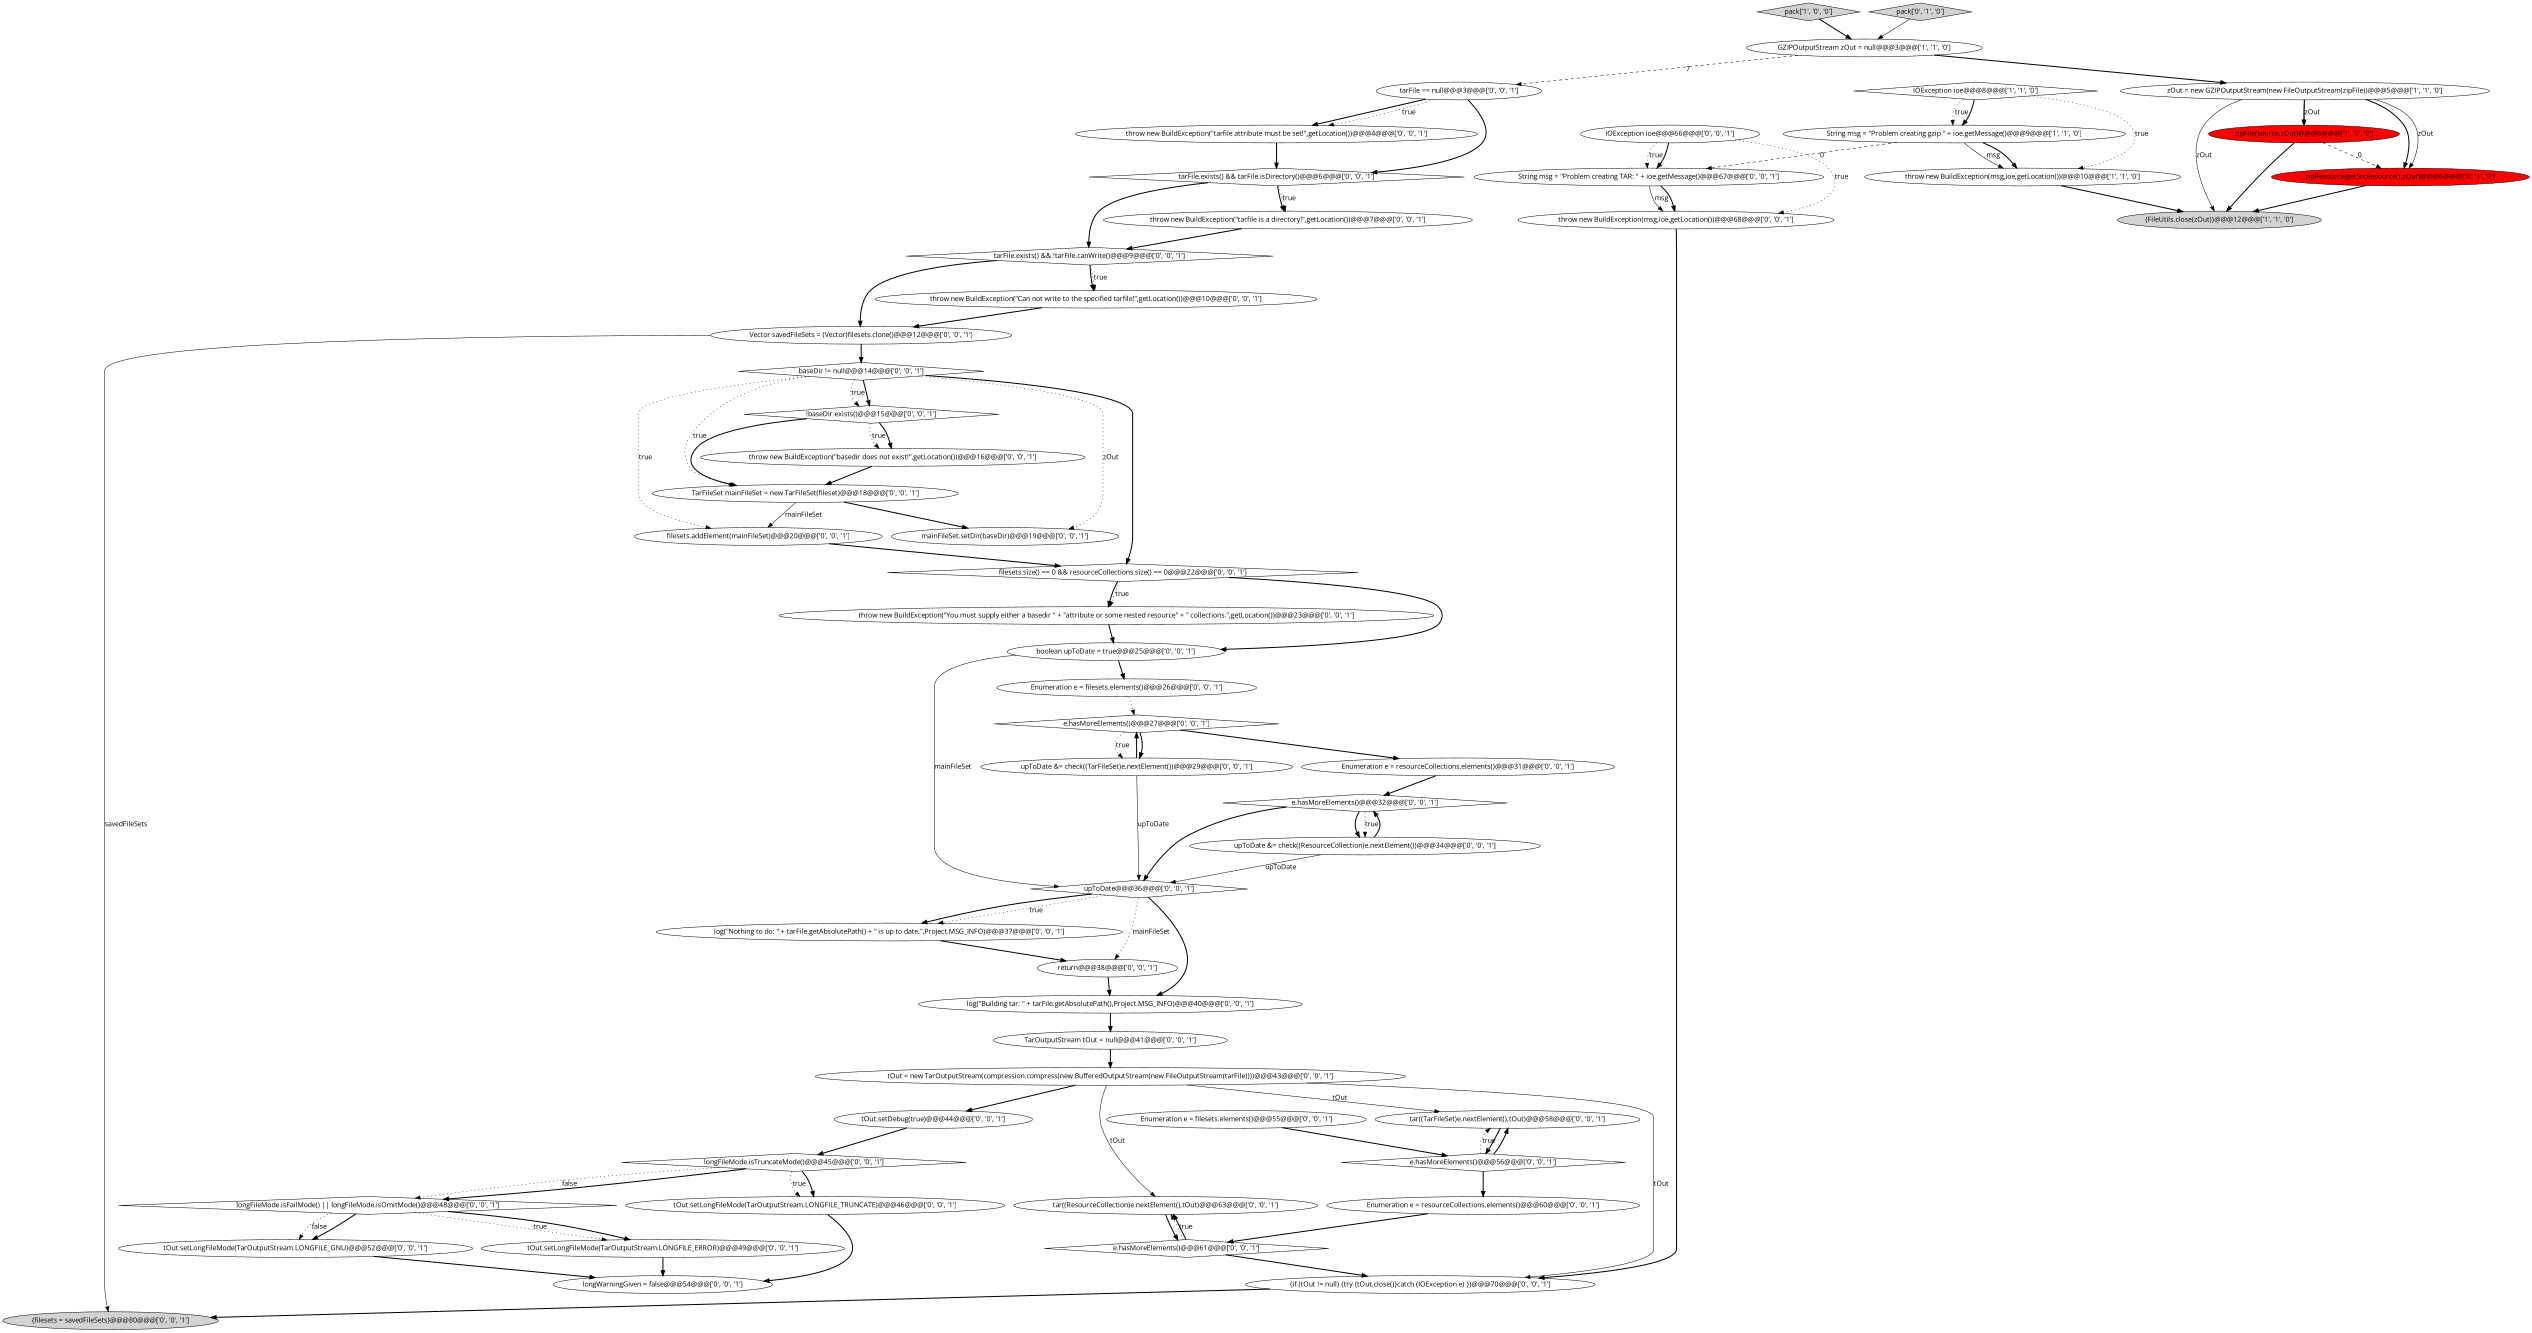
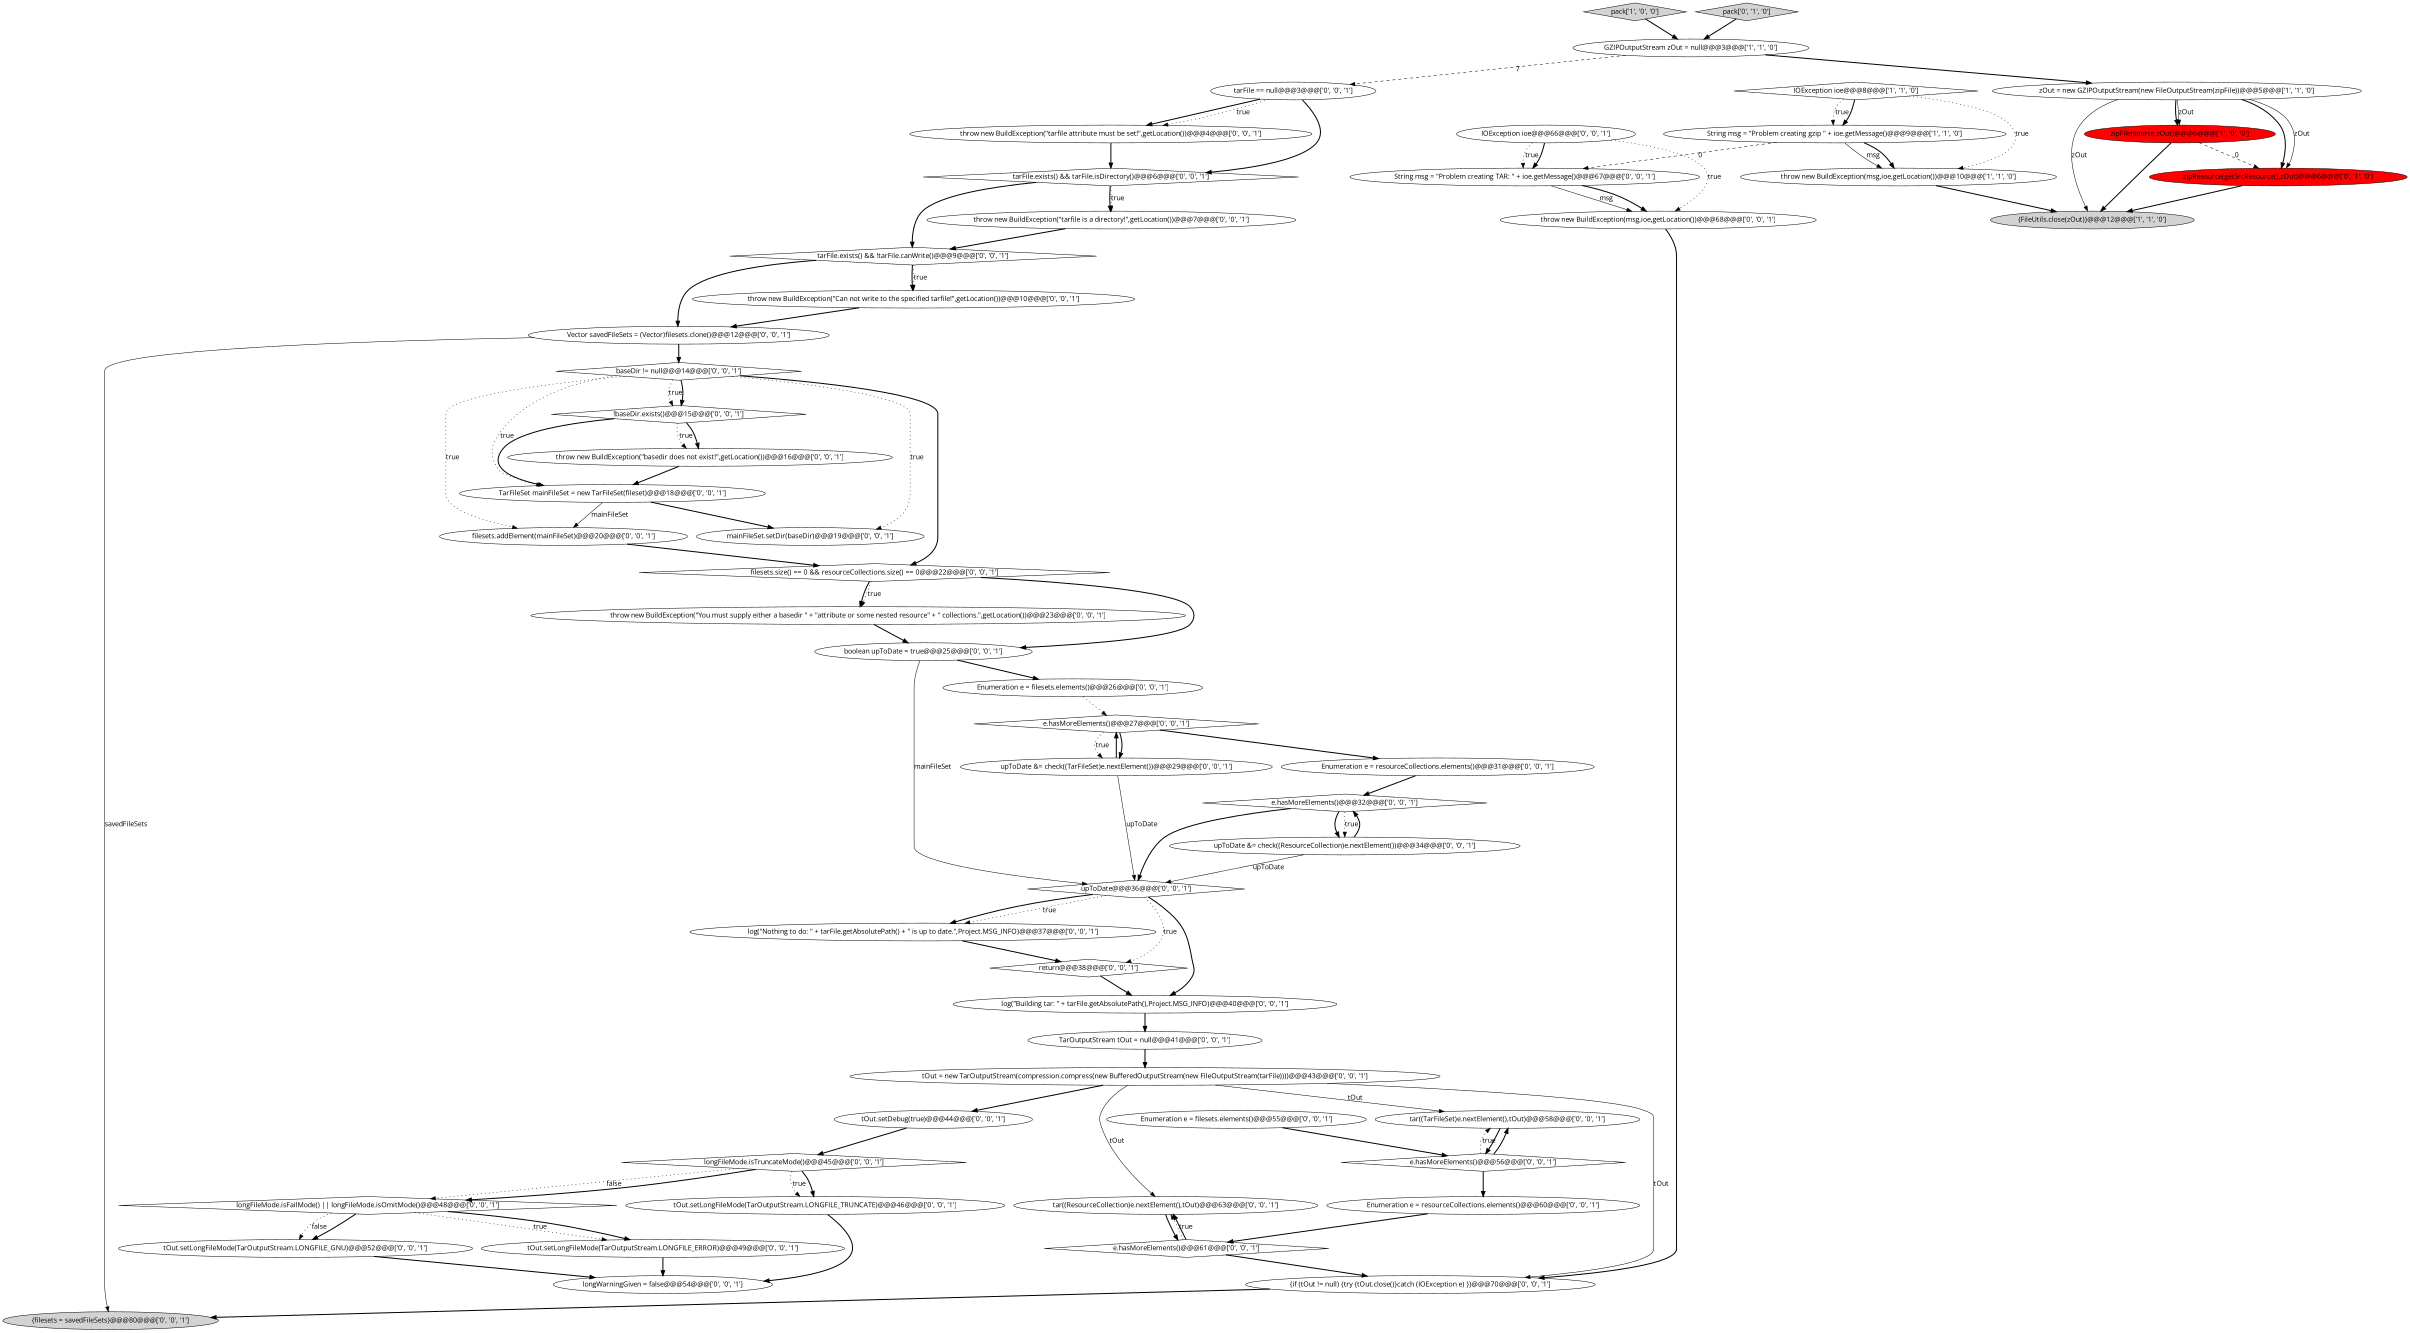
edge "pack['0', '1', '0']" -> "GZIPOutputStream zOut = null@@@3@@@['1', '1', '0']": style solid -> bold
edge "baseDir != null@@@14@@@['0', '0', '1']" -> "mainFileSet.setDir(baseDir)@@@19@@@['0', '0', '1']": label "zOut" -> "true"
edge "upToDate@@@36@@@['0', '0', '1']" -> "return@@@38@@@['0', '0', '1']": label "mainFileSet" -> "true"
node "return@@@38@@@['0', '0', '1']": shape ellipse -> diamond
